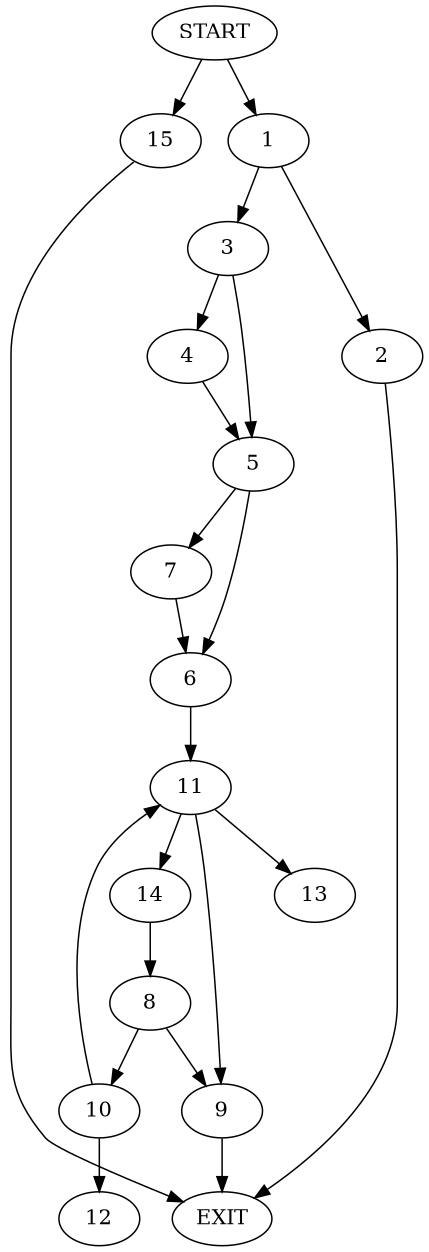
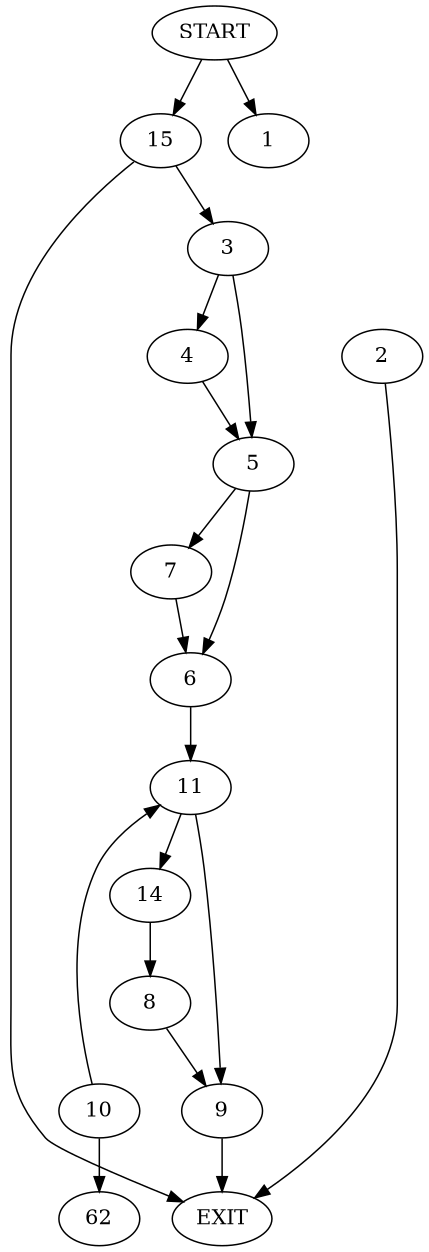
edge "1" -> "3": now "15" -> "3"
edge "1" -> "2": removed
node "13": removed
edge "8" -> "10": removed
node "12": label "12" -> "62"
